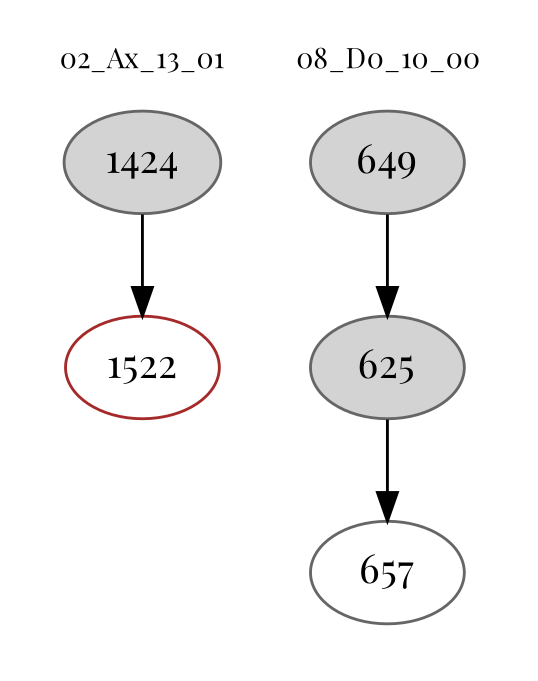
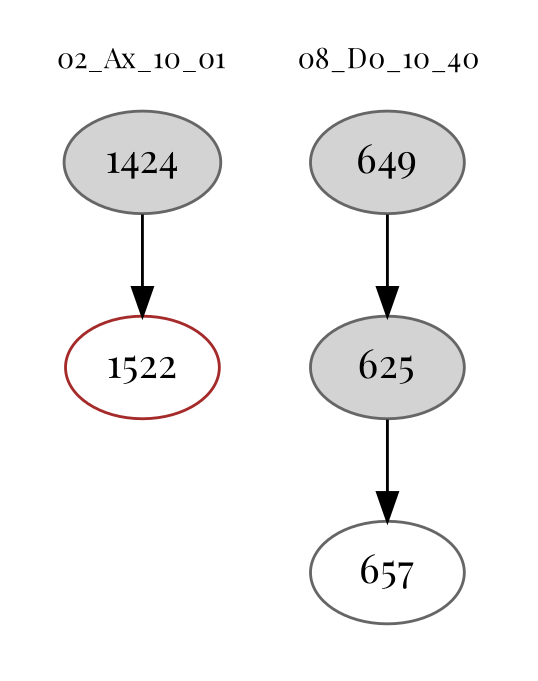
cluster "02_Ax_13_01": label "02_Ax_13_01" -> "02_Ax_10_01"
cluster "08_D0_10_00": label "08_D0_10_00" -> "08_D0_10_40"
